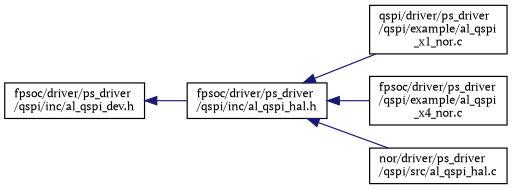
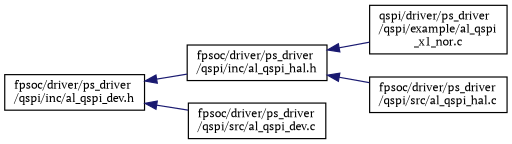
node "fpsoc/driver/ps_driver /qspi/example/al_qspi _x4_nor.c": removed
node "fpsoc/driver/ps_driver /qspi/src/al_qspi_dev.c": added
node "nor/driver/ps_driver /qspi/src/al_qspi_hal.c": label "nor/driver/ps_driver /qspi/src/al_qspi_hal.c" -> "fpsoc/driver/ps_driver /qspi/src/al_qspi_hal.c"
